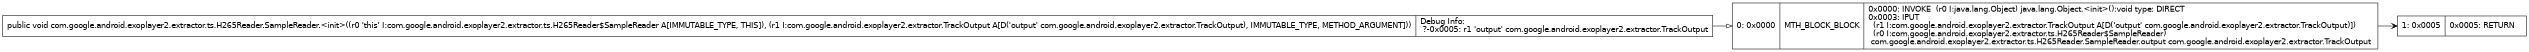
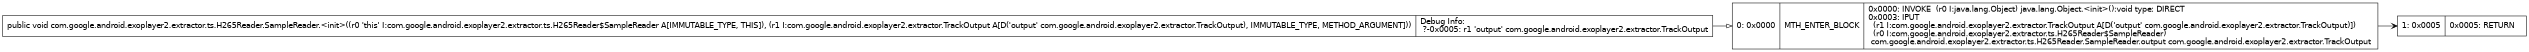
node "0: 0x0000": text "MTH_BLOCK_BLOCK" -> "MTH_ENTER_BLOCK"
